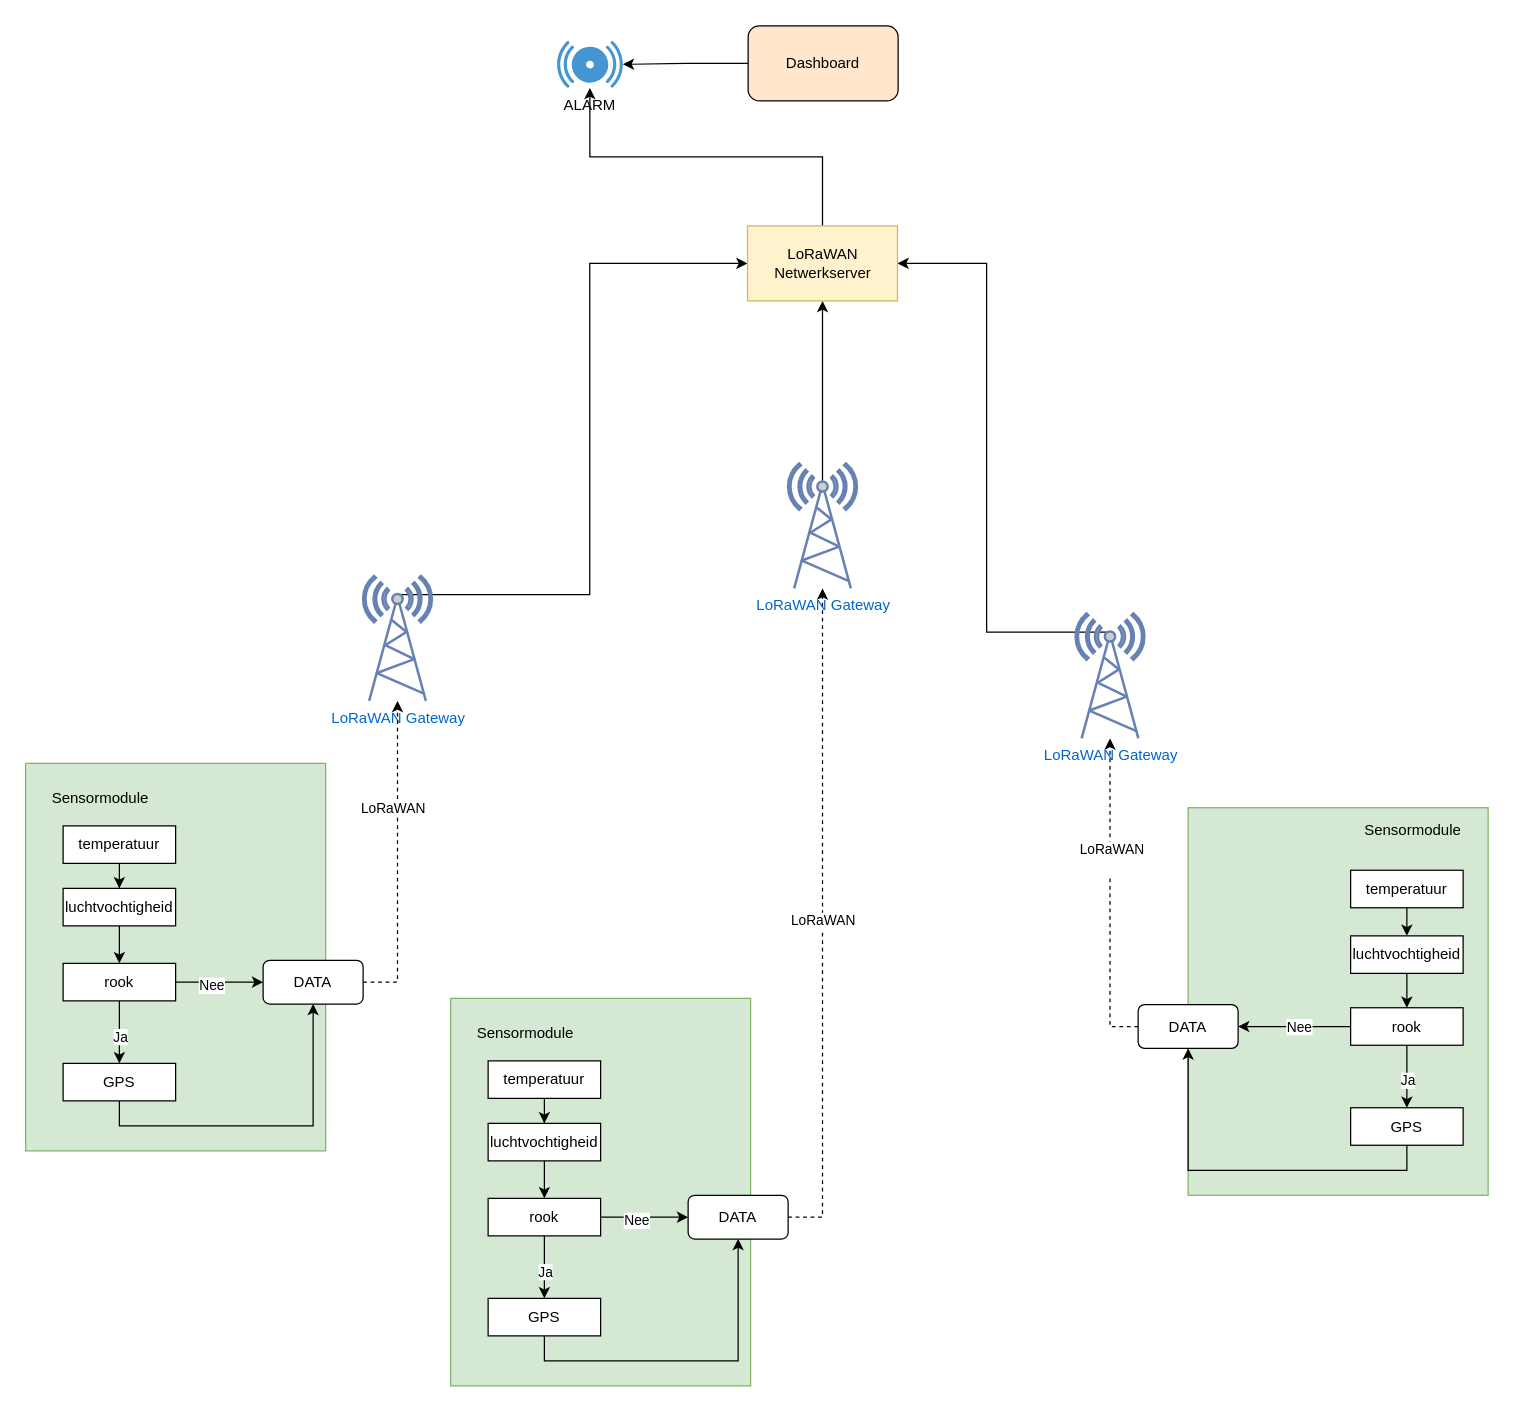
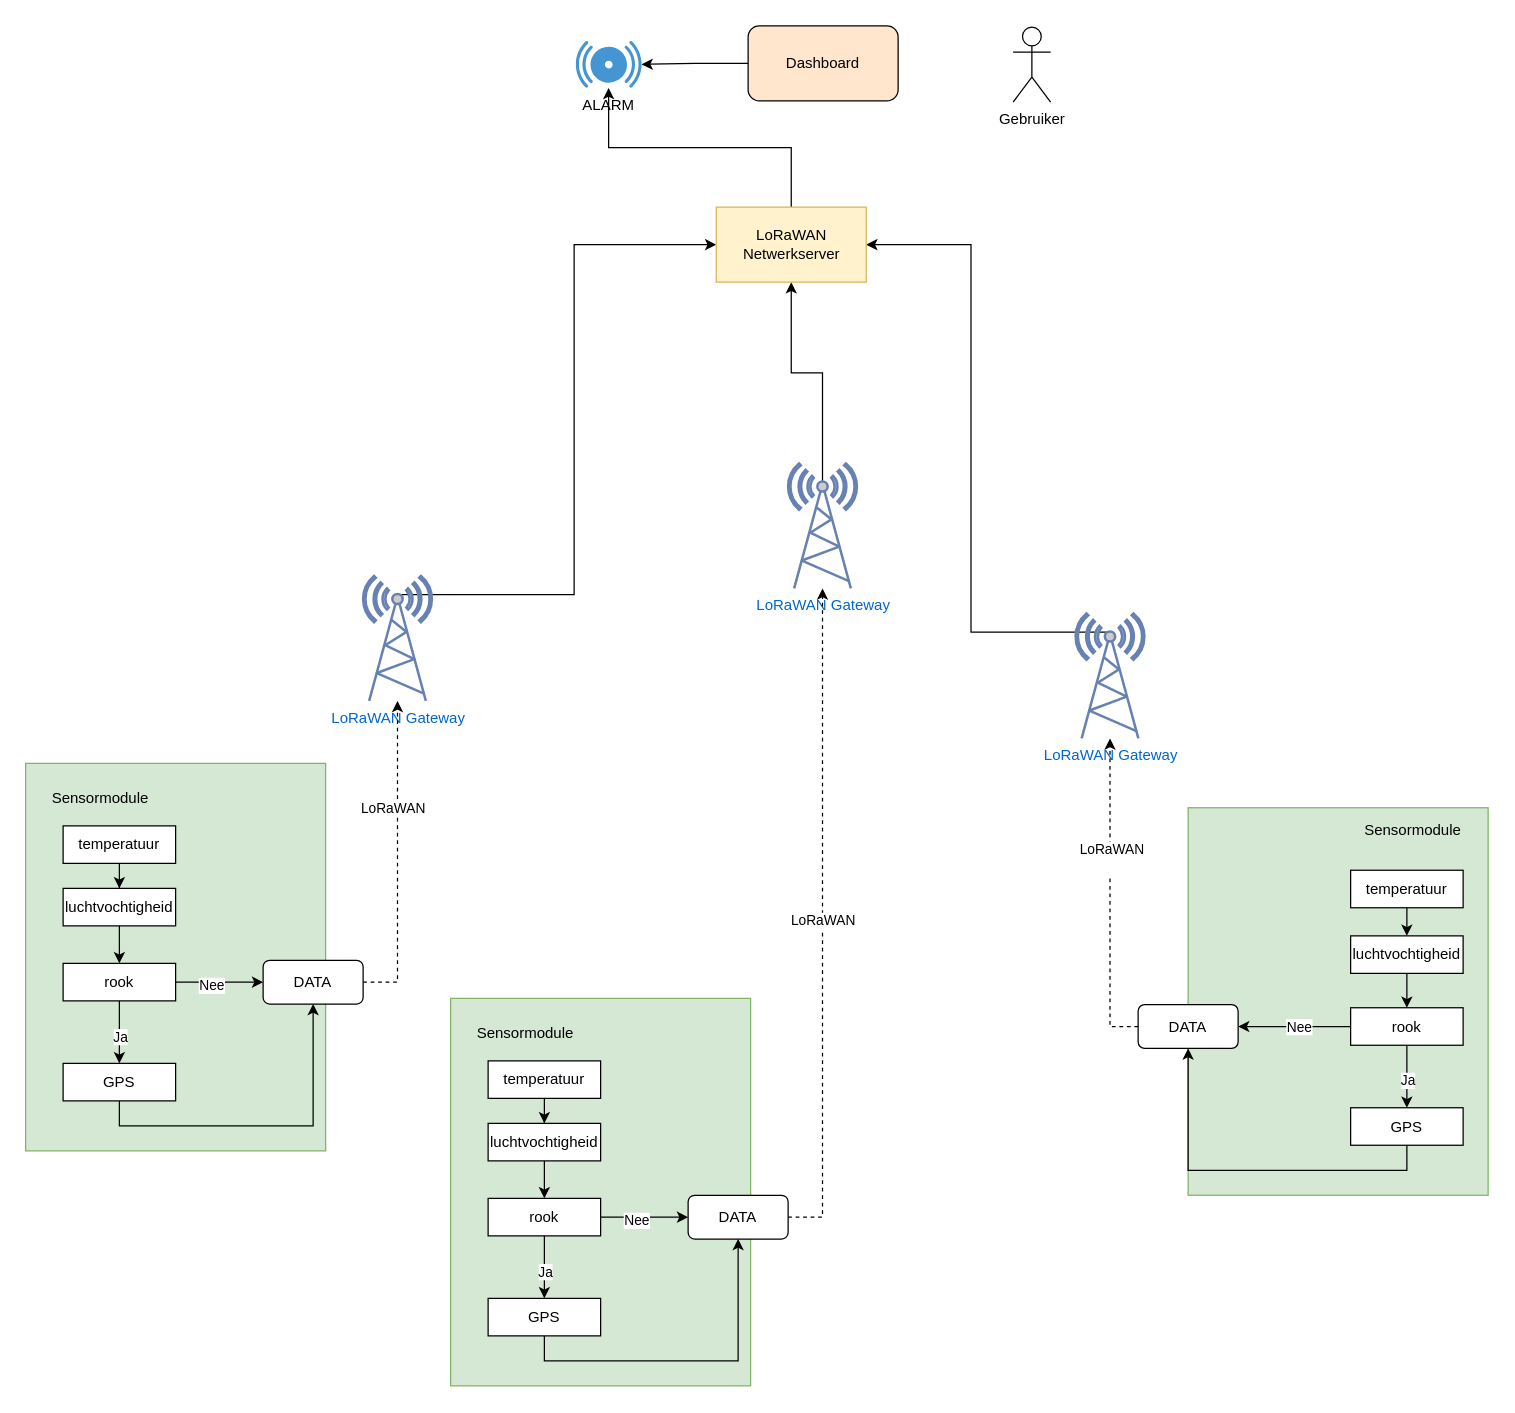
node "ALARM": moved (590, 64) -> (609, 64)
node "Gebruiker": added
node "LoRaWAN Netwerkserver": moved (823, 263) -> (791, 244)
